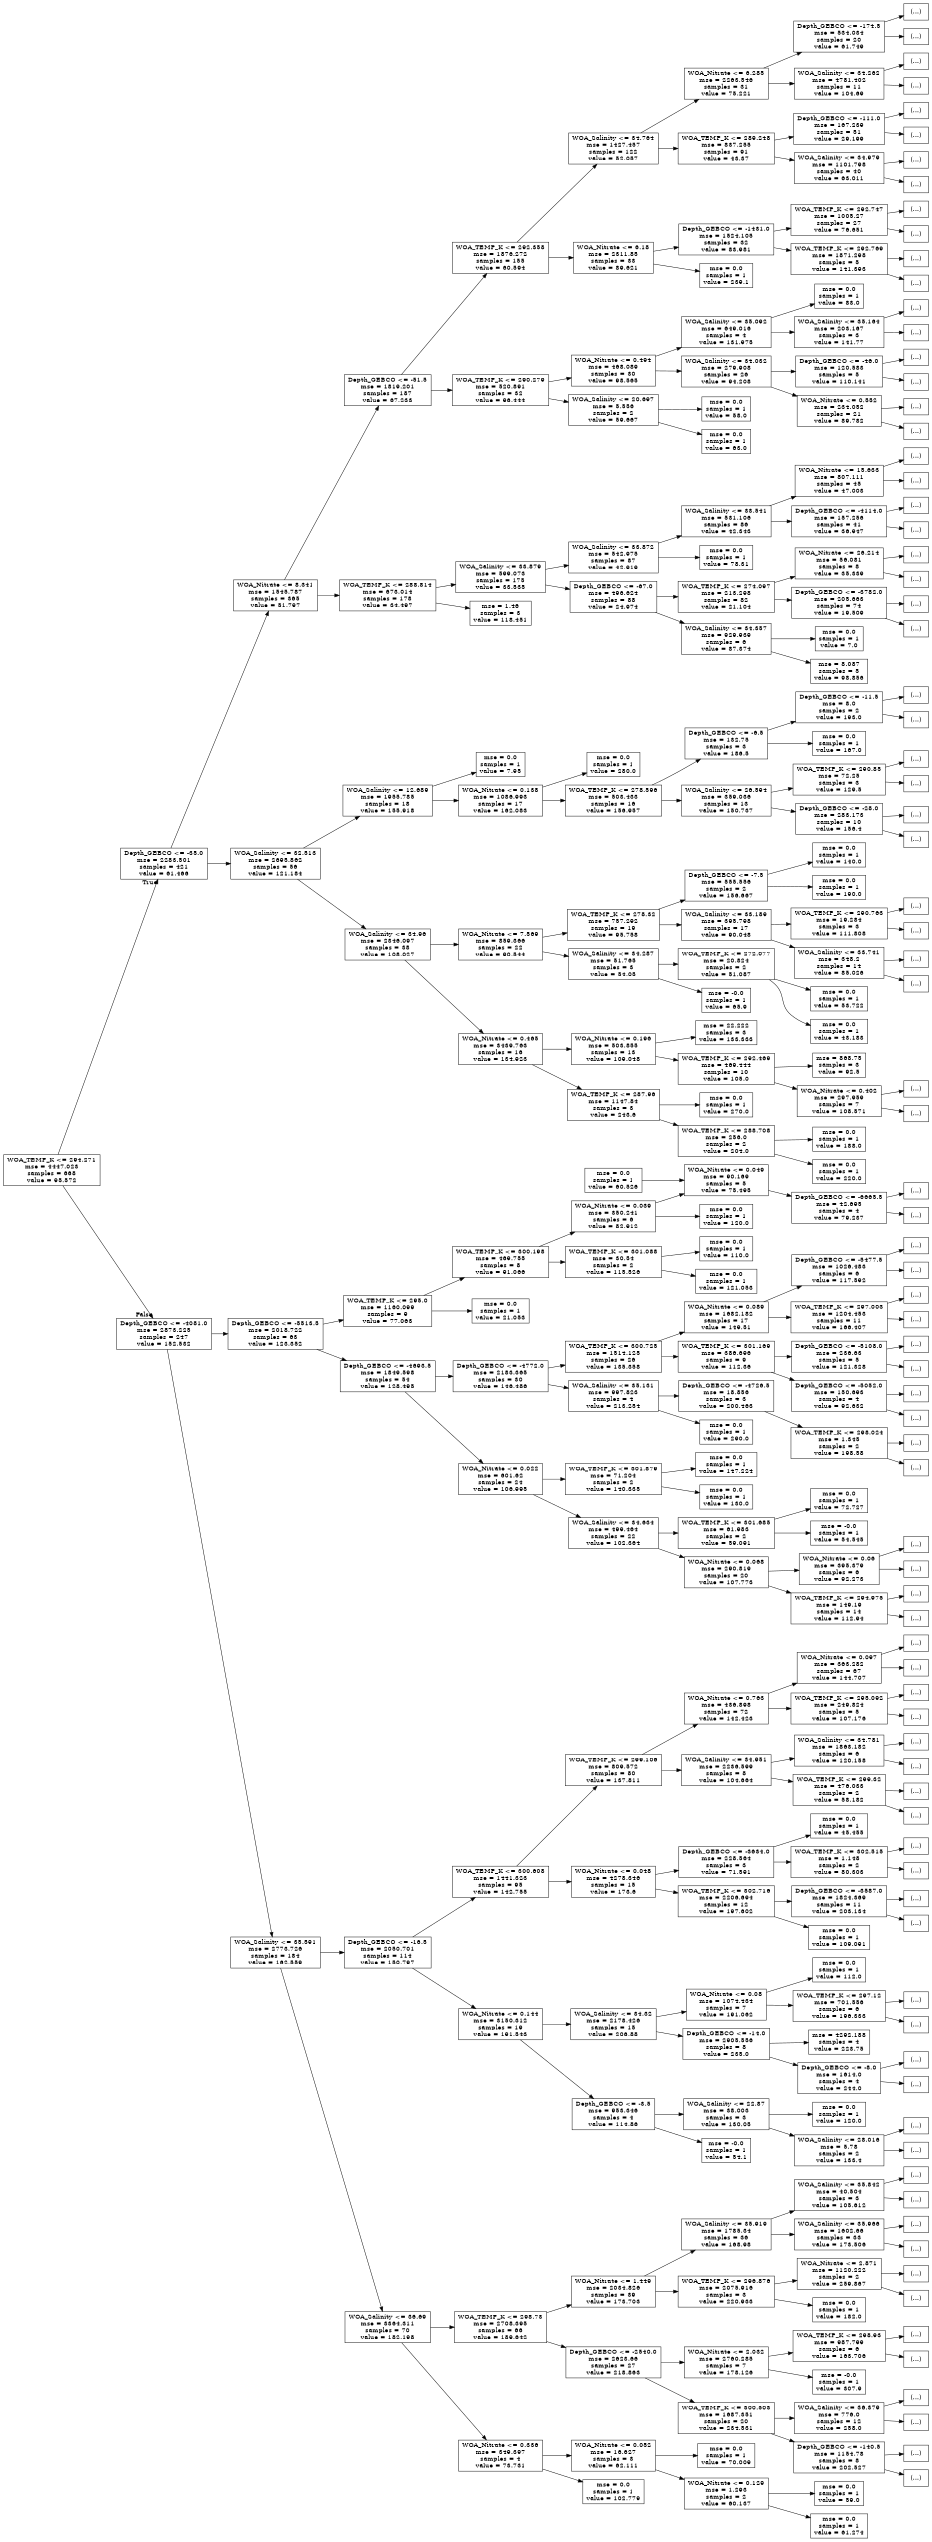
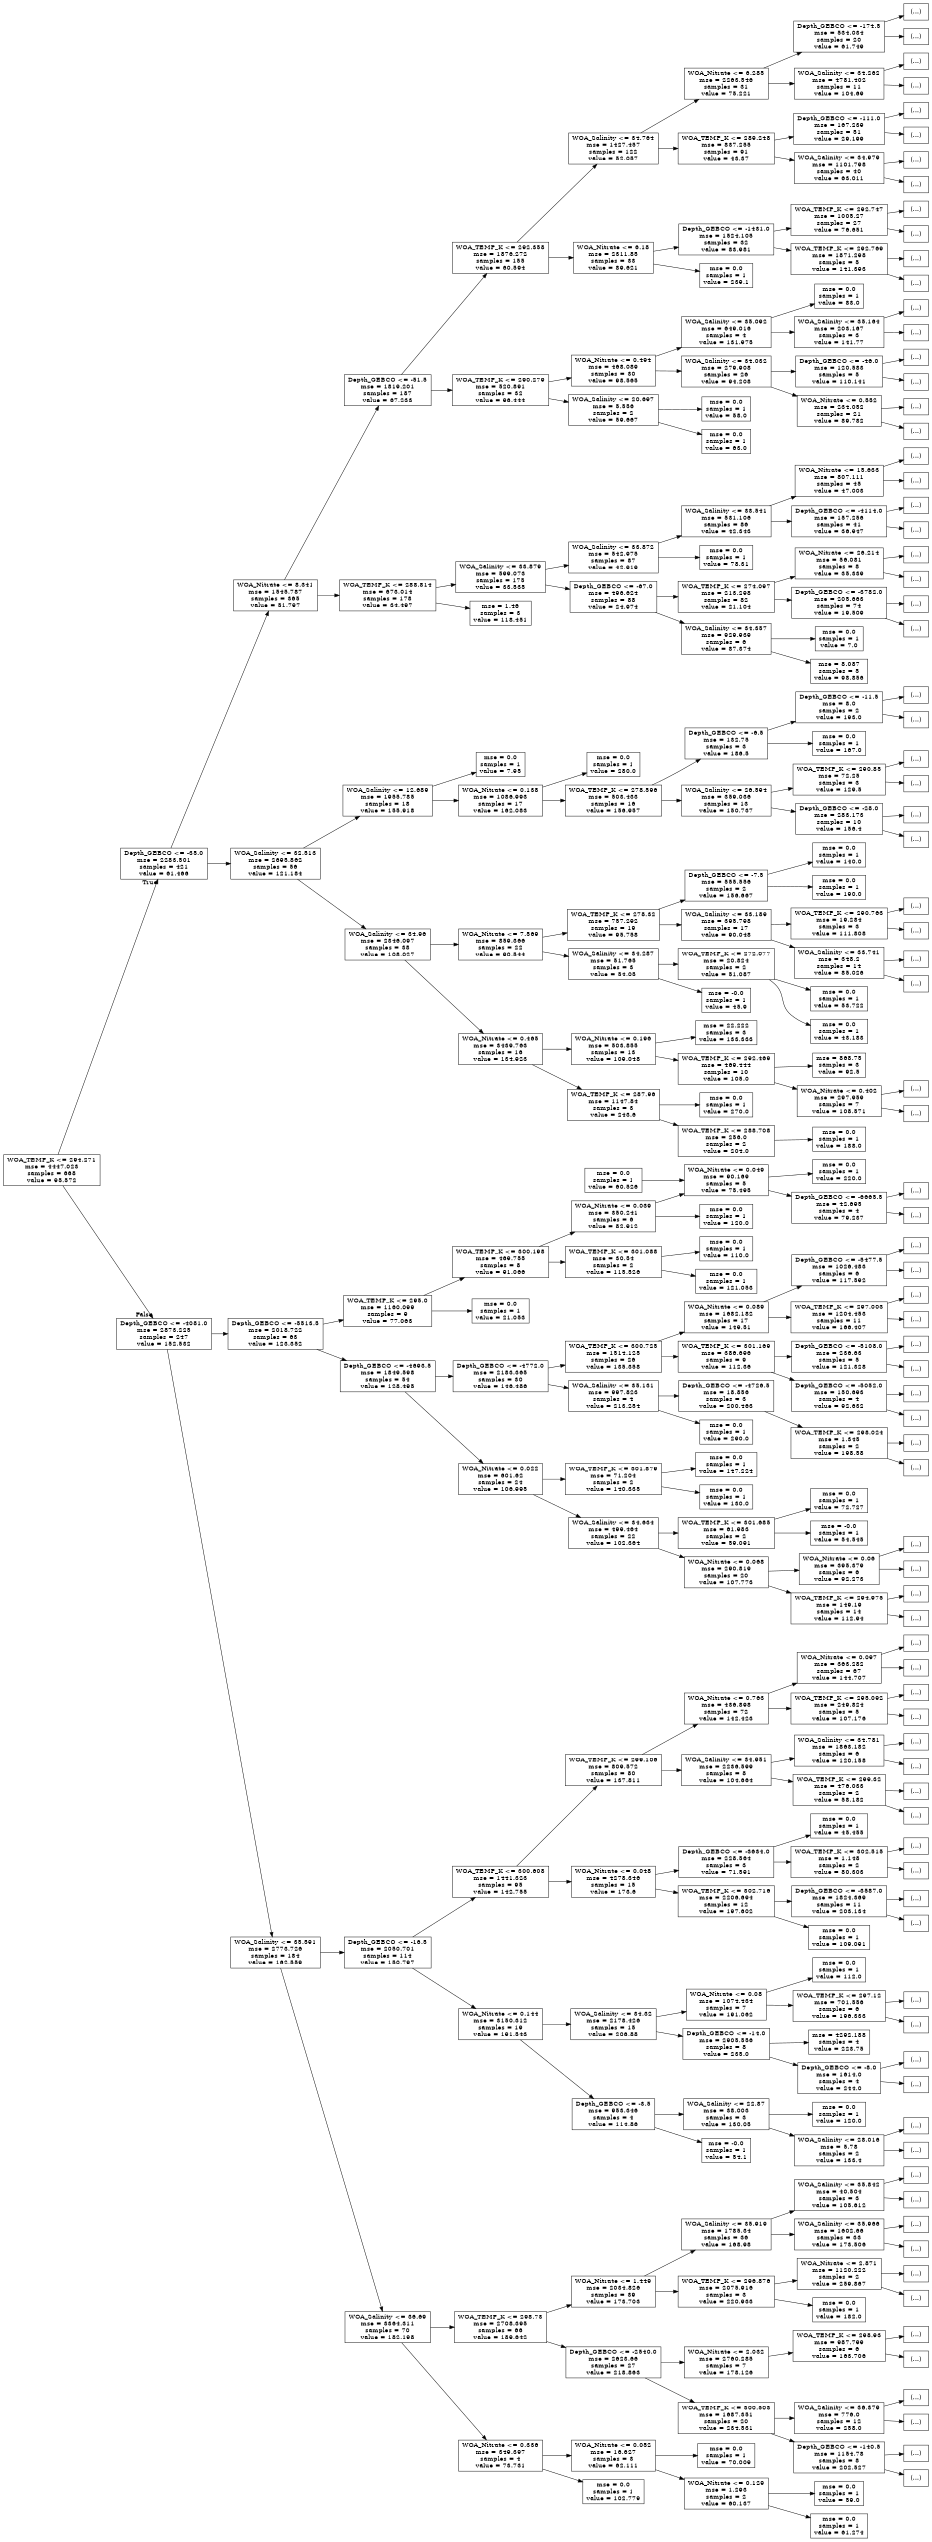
node "mse = -0.0 samples = 1 value = 65.9": label "mse = -0.0 samples = 1 value = 65.9" -> "mse = -0.0 samples = 1 value = 45.9"
edge "WOA_TEMP_K <= 288.708 mse = 256.0 samples = 2 value = 204.0" -> "mse = 0.0 samples = 1 value = 220.0": now "WOA_Nitrate <= 0.049 mse = 90.169 samples = 5 value = 75.495" -> "mse = 0.0 samples = 1 value = 220.0"
node "mse = -0.0 samples = 1 value = 307.9": removed
